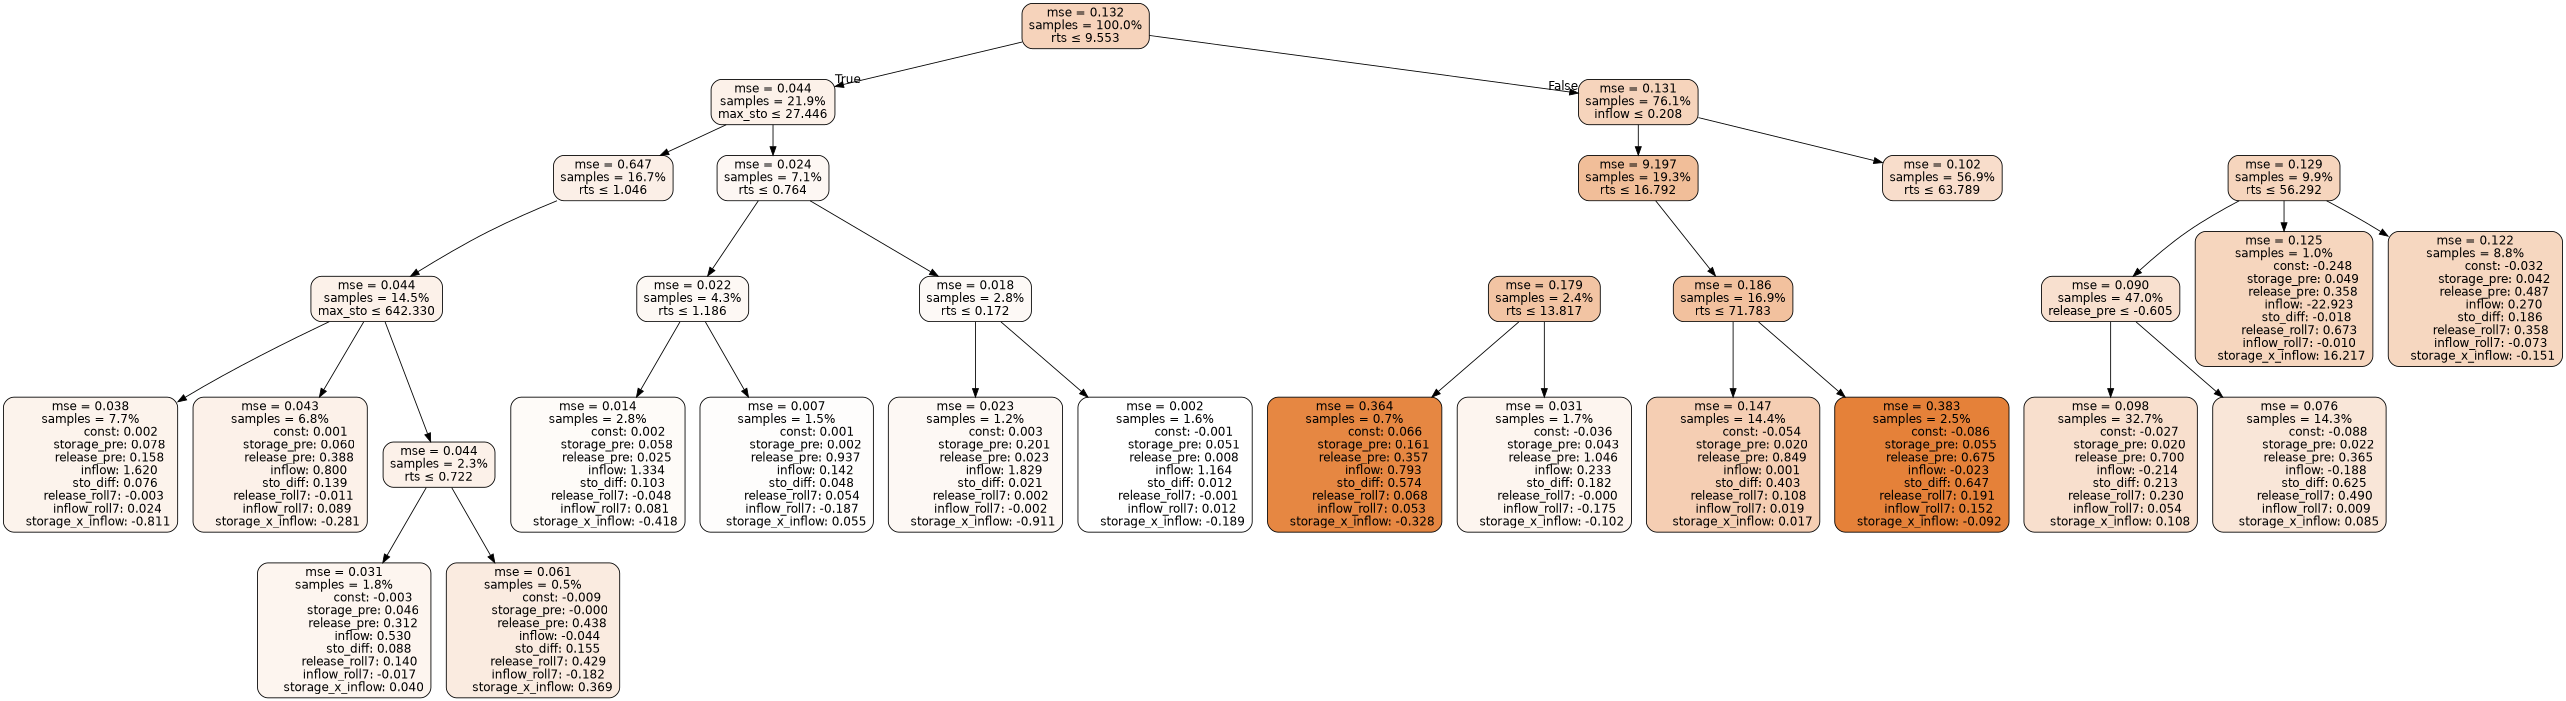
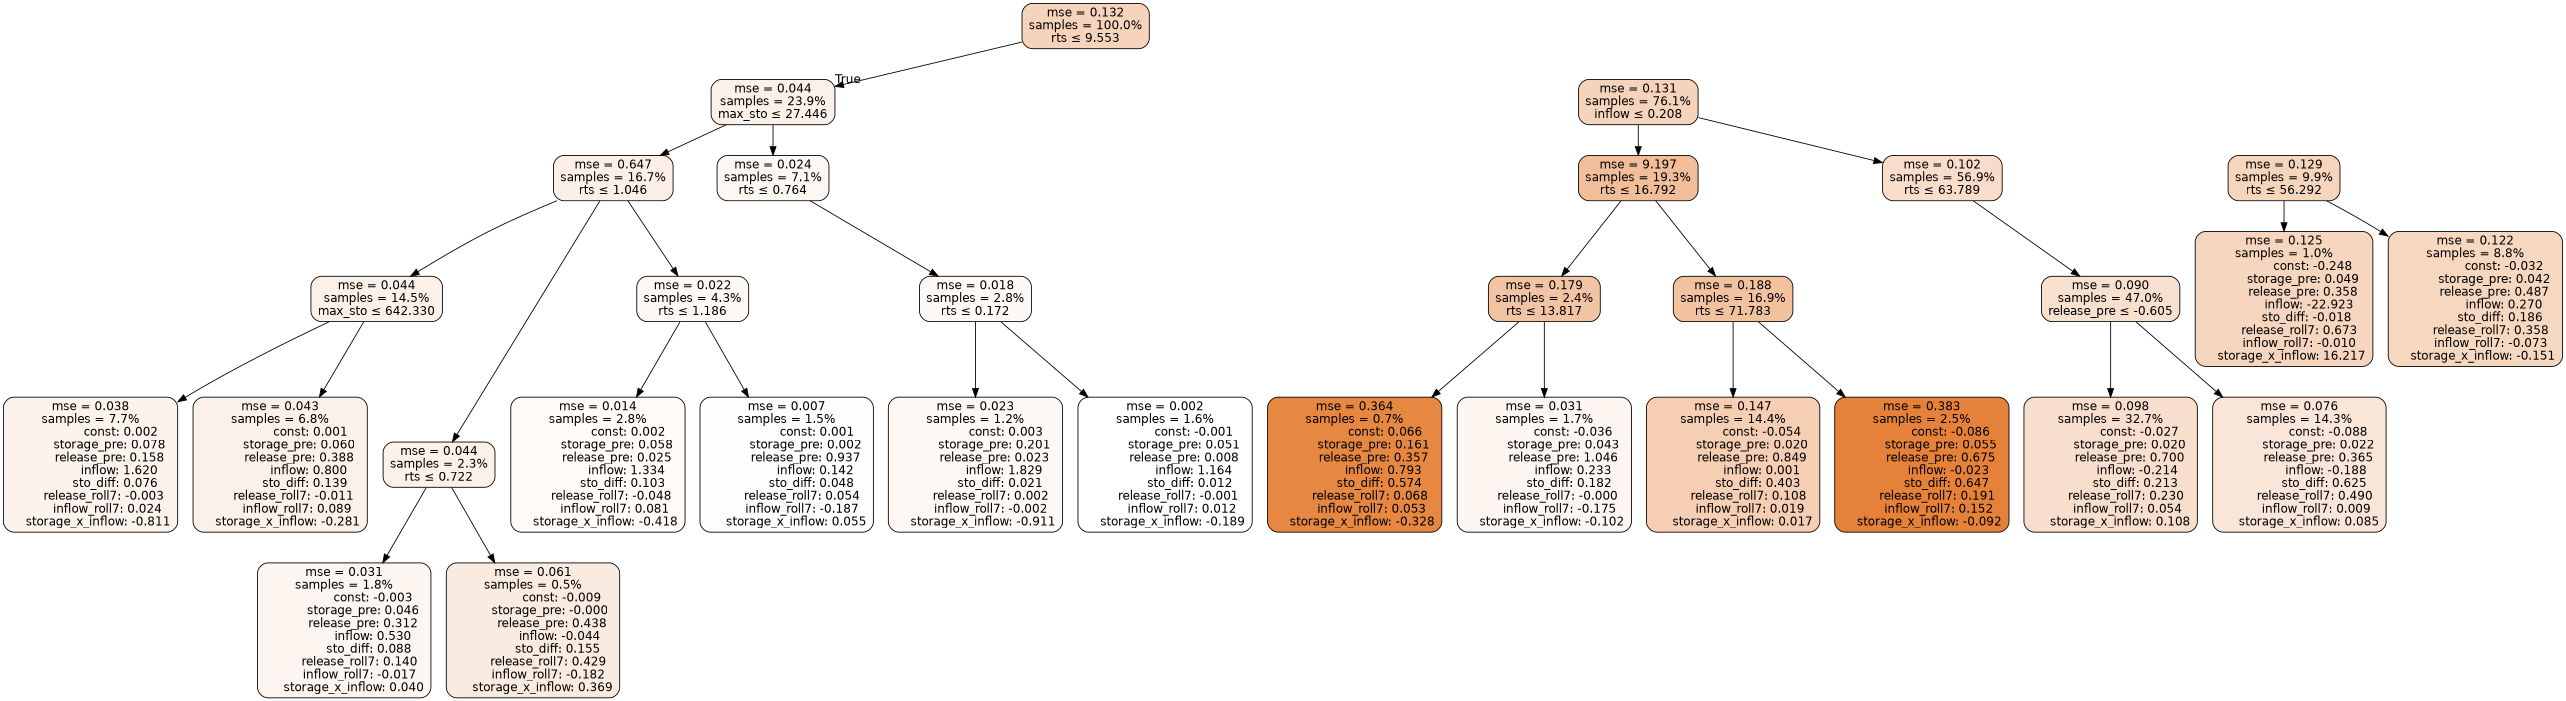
edge "mse = 0.132 samples = 100.0% rts ≤ 9.553" -> "mse = 0.131 samples = 76.1% inflow ≤ 0.208": removed
node "mse = 0.044 samples = 21.9% max_sto ≤ 27.446": label "mse = 0.044 samples = 21.9% max_sto ≤ 27.446" -> "mse = 0.044 samples = 23.9% max_sto ≤ 27.446"
edge "mse = 0.129 samples = 9.9% rts ≤ 56.292" -> "mse = 0.090 samples = 47.0% release_pre ≤ -0.605": now "mse = 0.102 samples = 56.9% rts ≤ 63.789" -> "mse = 0.090 samples = 47.0% release_pre ≤ -0.605"
edge "mse = 0.024 samples = 7.1% rts ≤ 0.764" -> "mse = 0.022 samples = 4.3% rts ≤ 1.186": now "mse = 0.647 samples = 16.7% rts ≤ 1.046" -> "mse = 0.022 samples = 4.3% rts ≤ 1.186"
edge "mse = 9.197 samples = 19.3% rts ≤ 16.792" -> "mse = 0.179 samples = 2.4% rts ≤ 13.817": added
node "mse = 0.186 samples = 16.9% rts ≤ 71.783": label "mse = 0.186 samples = 16.9% rts ≤ 71.783" -> "mse = 0.188 samples = 16.9% rts ≤ 71.783"
edge "mse = 0.044 samples = 14.5% max_sto ≤ 642.330" -> "mse = 0.044 samples = 2.3% rts ≤ 0.722": now "mse = 0.647 samples = 16.7% rts ≤ 1.046" -> "mse = 0.044 samples = 2.3% rts ≤ 0.722"
